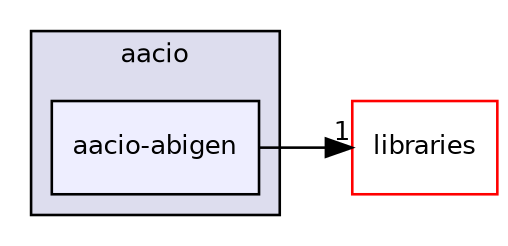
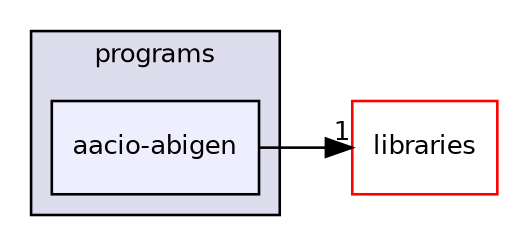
cluster "aacio": label "aacio" -> "programs"
